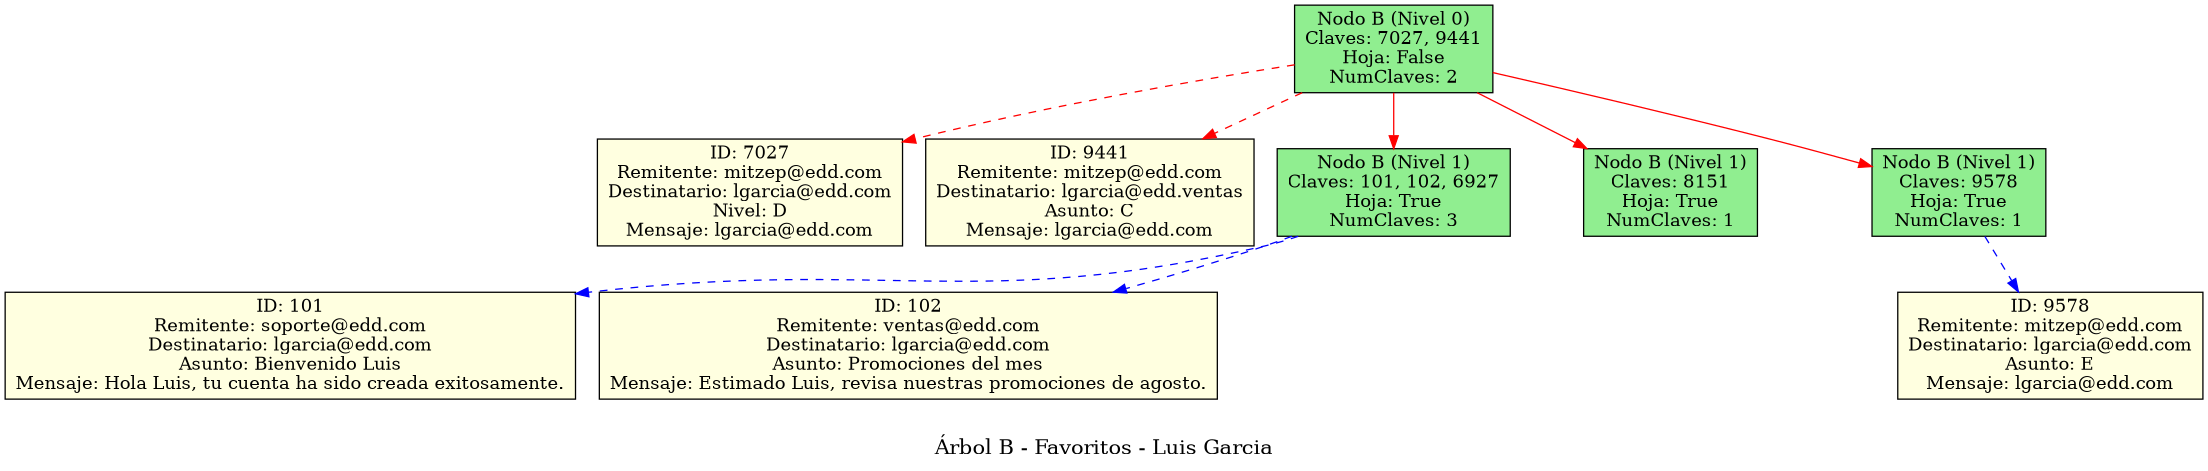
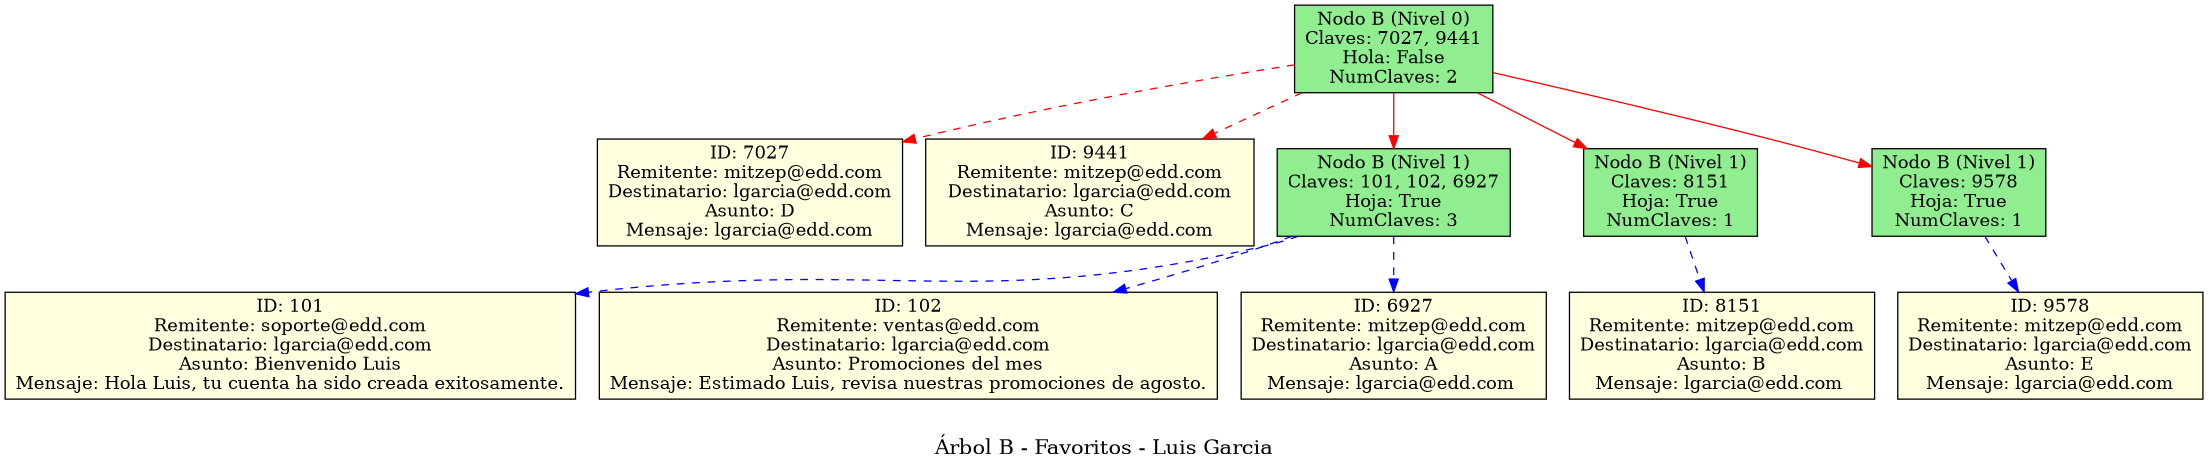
node "Nodo B (Nivel 0)": text "Hoja: False" -> "Hola: False"
node "ID: 9441": text "Destinatario: lgarcia@edd.ventas" -> "Destinatario: lgarcia@edd.com"
node "ID: 7027": text "Nivel: D" -> "Asunto: D"
node "ID: 6927": added
node "ID: 8151": added
